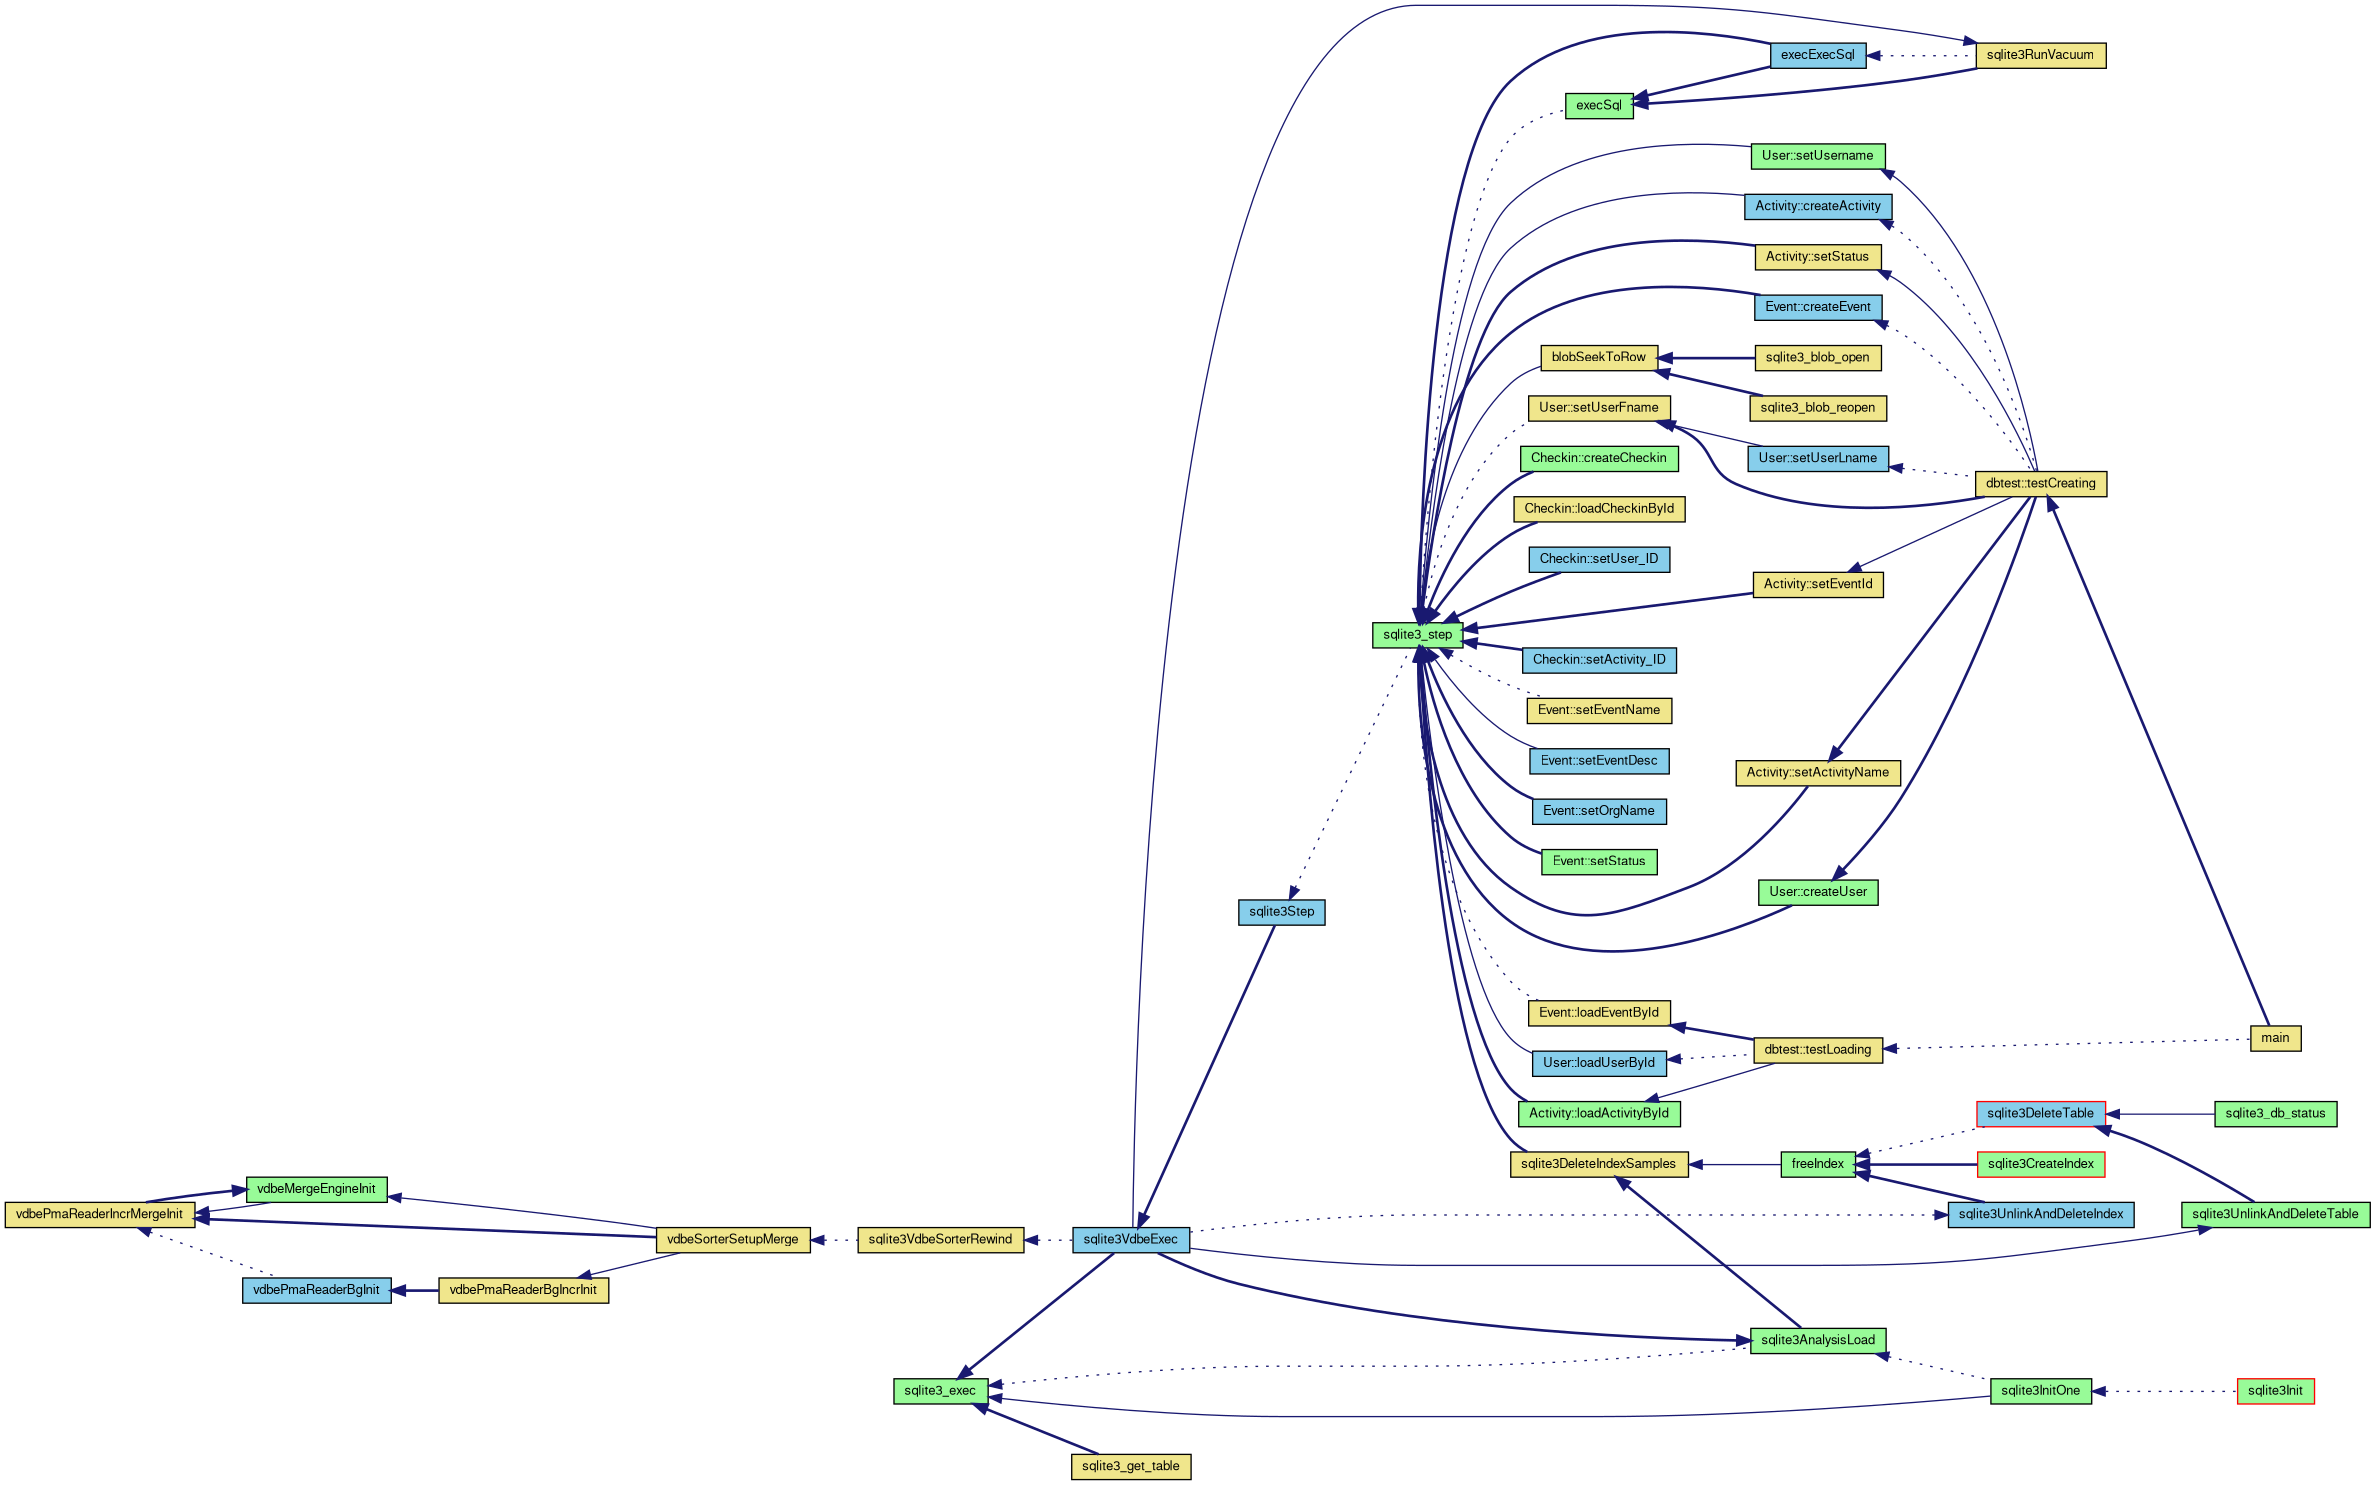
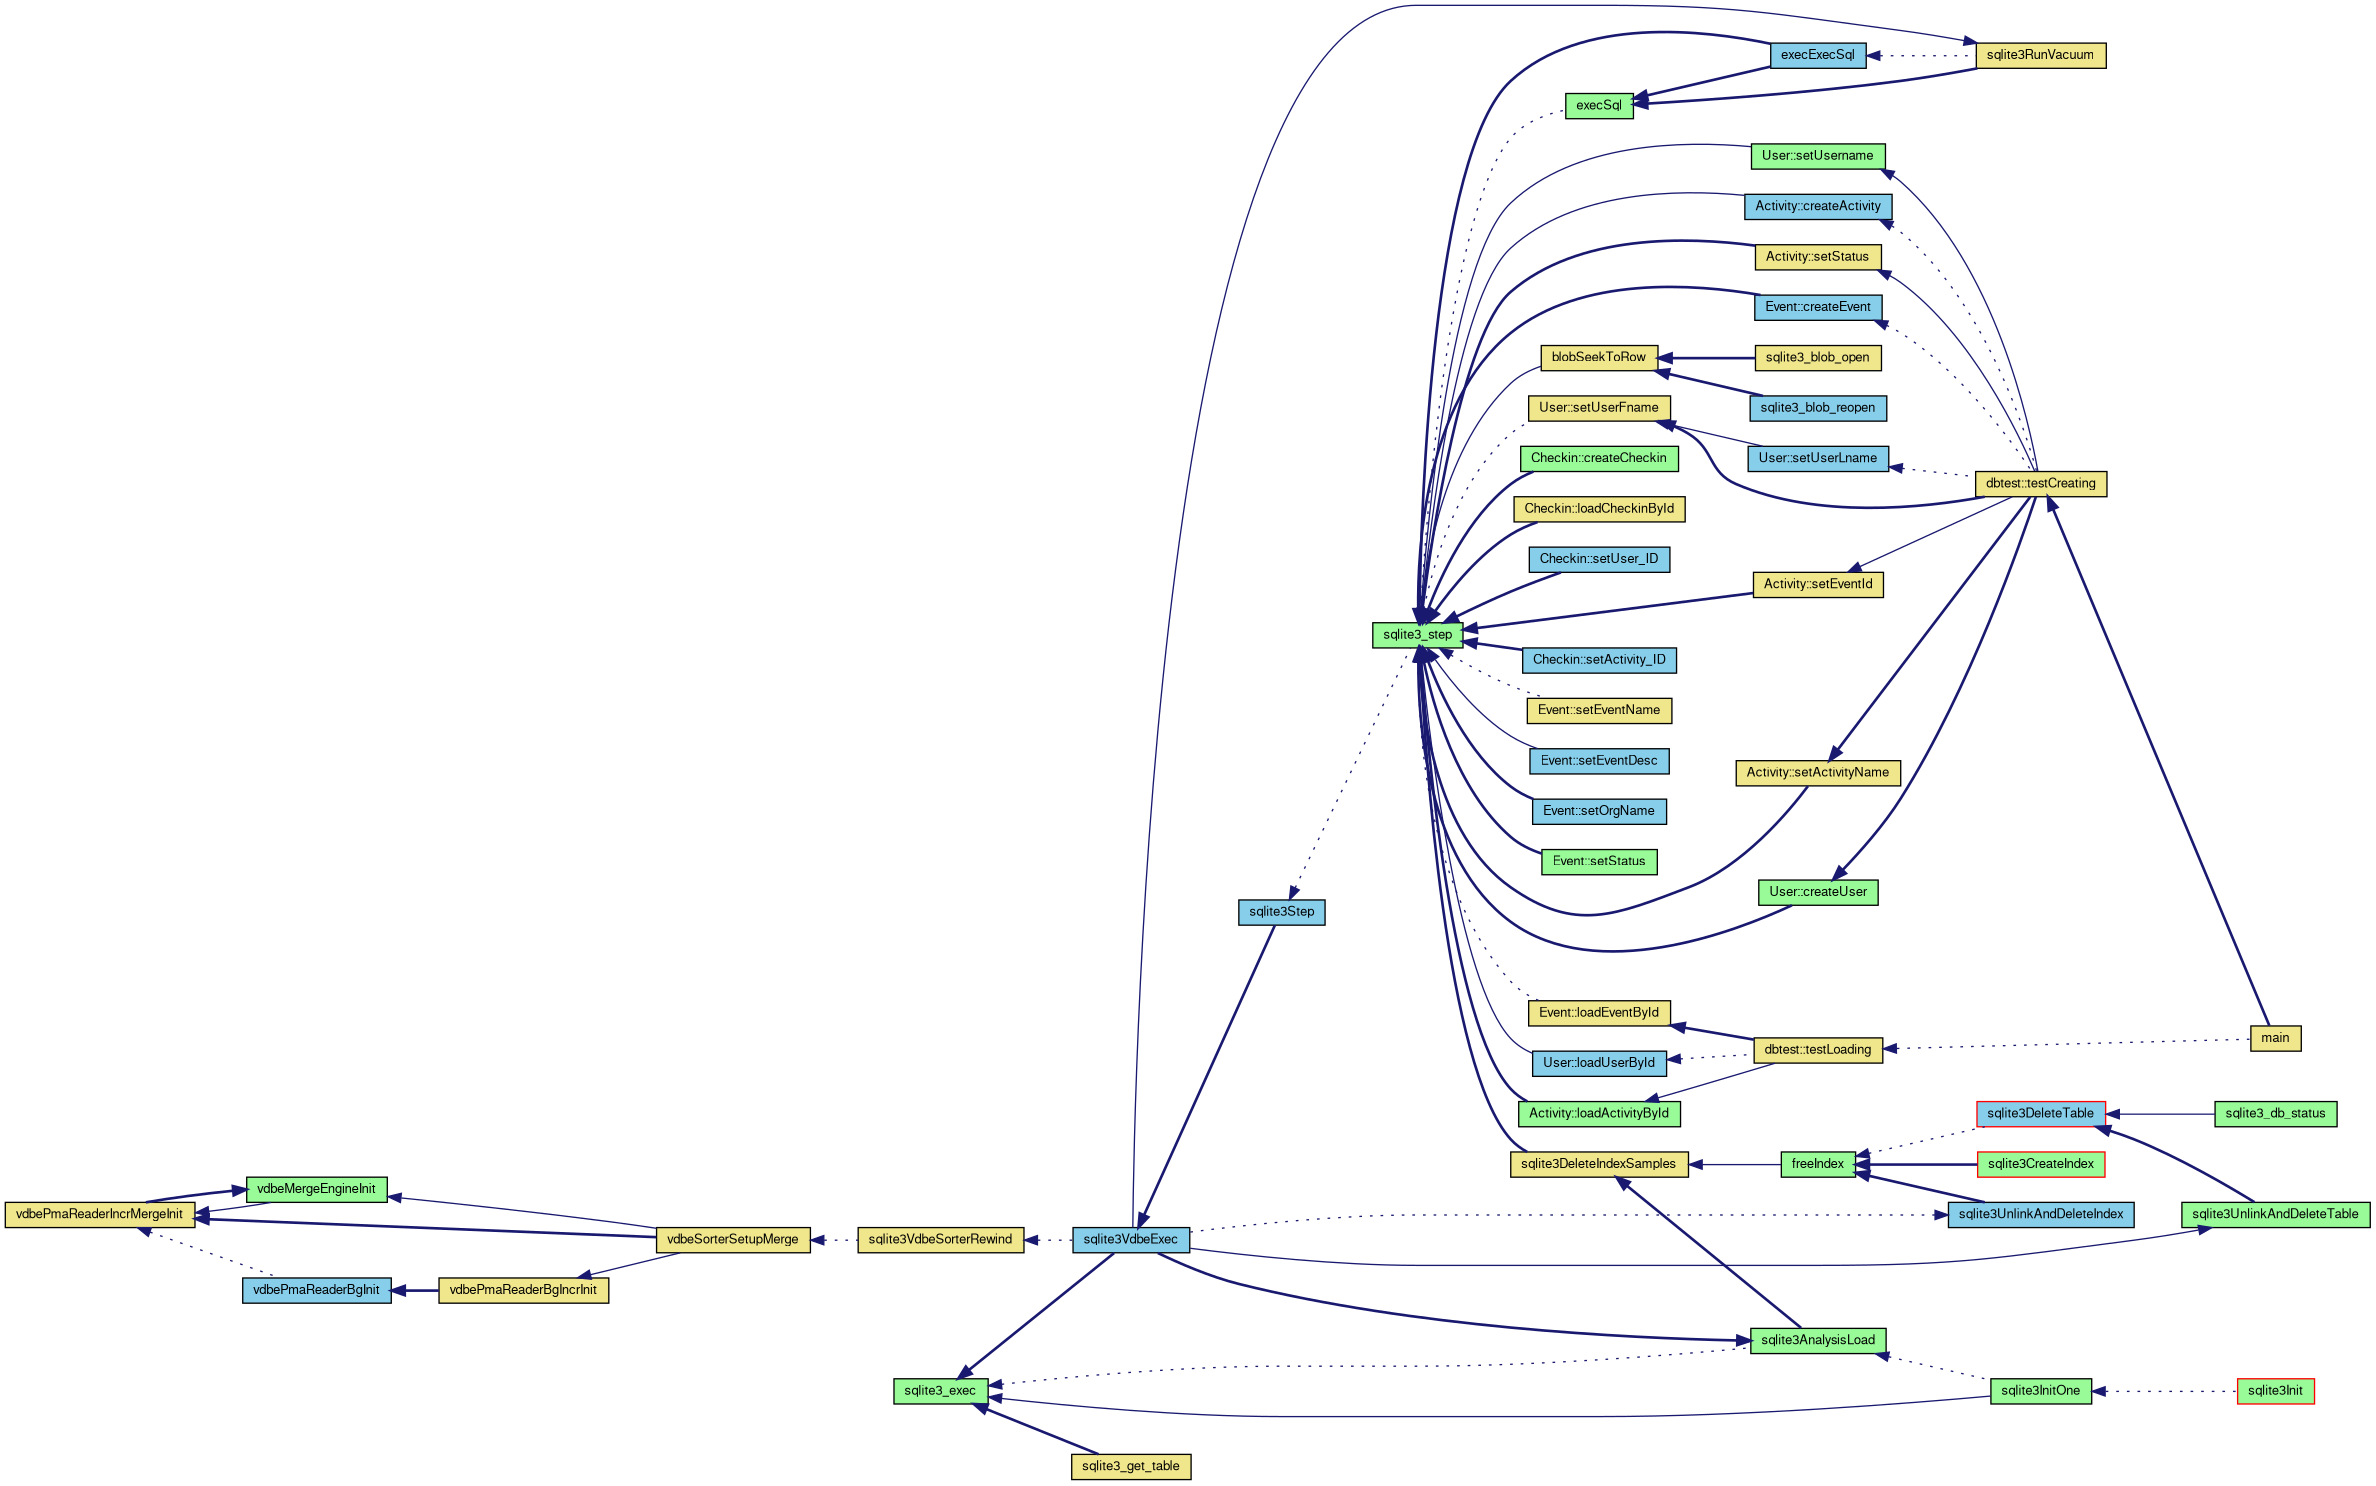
node "sqlite3_blob_reopen": fillcolor khaki -> skyblue
